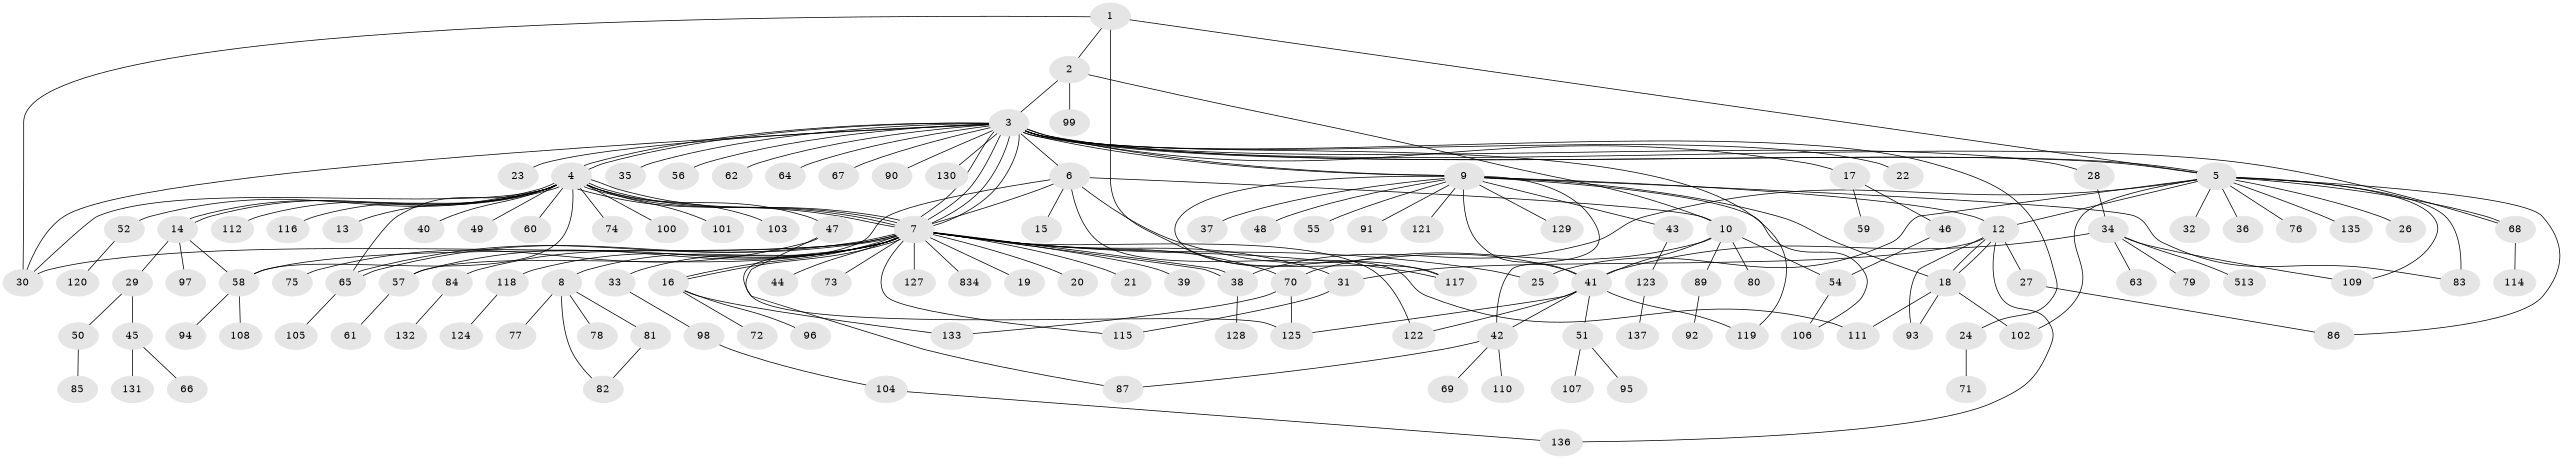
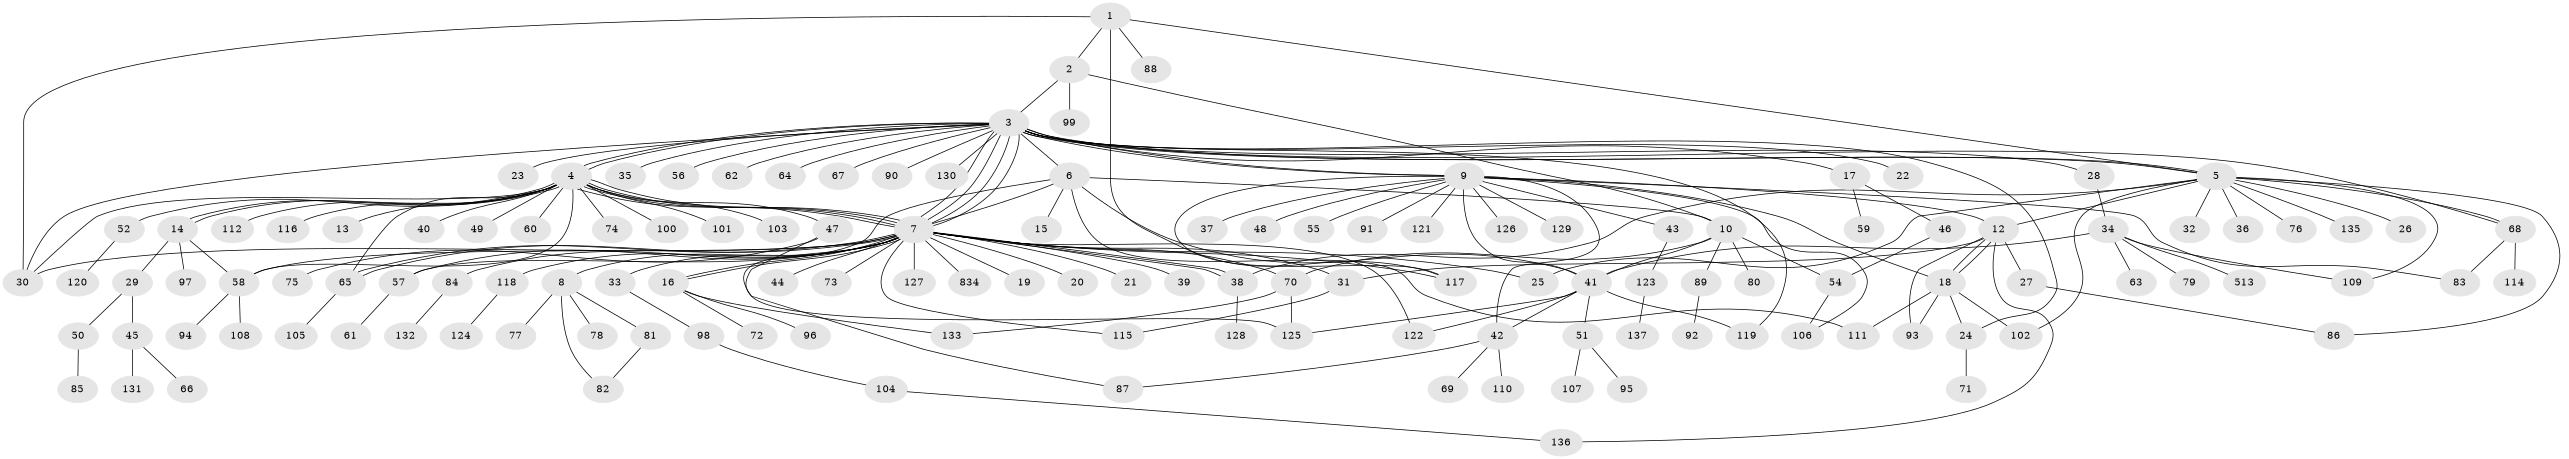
node "88": added
edge "5" -- "83": now "68" -- "83"
node "126": added
edge "18" -- "24": added
